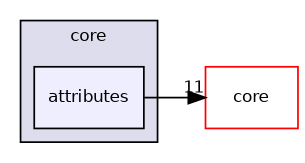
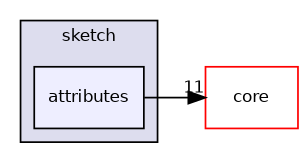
cluster "core": label "core" -> "sketch"
